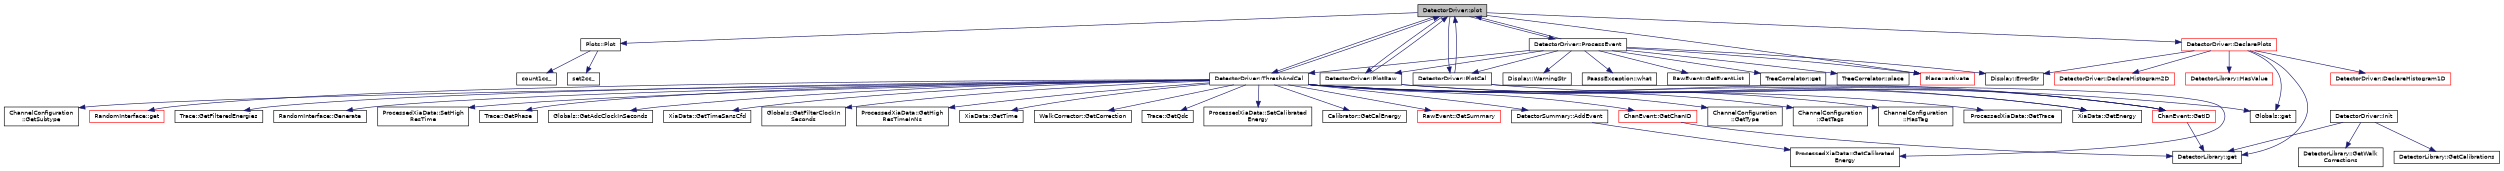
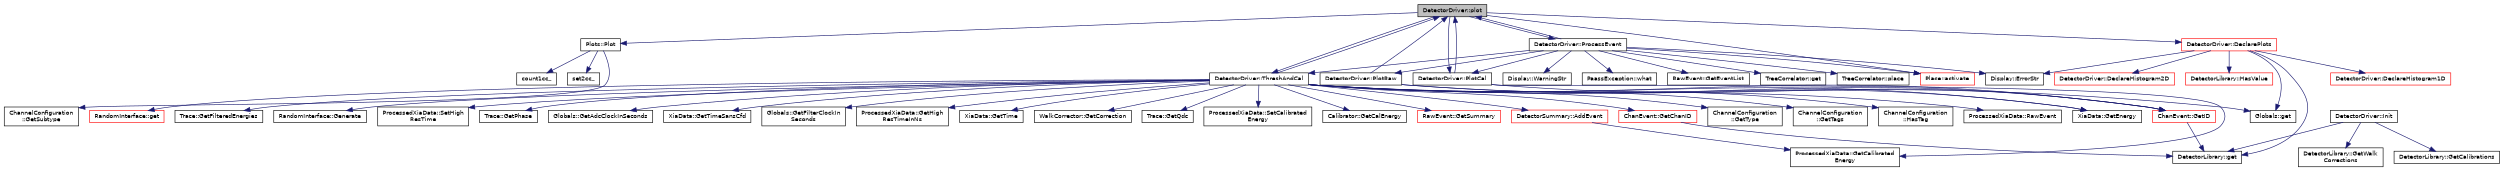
edge "DetectorDriver::plot" -> "DetectorDriver::PlotRaw": removed
edge "DetectorDriver::ThreshAndCal" -> "ChannelConfiguration ::GetSubtype": now "Plots::Plot" -> "ChannelConfiguration ::GetSubtype"
node "DetectorSummary::AddEvent": color black -> red
node "ProcessedXiaData::GetTrace": label "ProcessedXiaData::GetTrace" -> "ProcessedXiaData::RawEvent"
